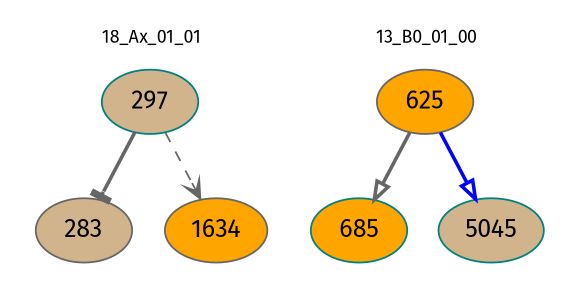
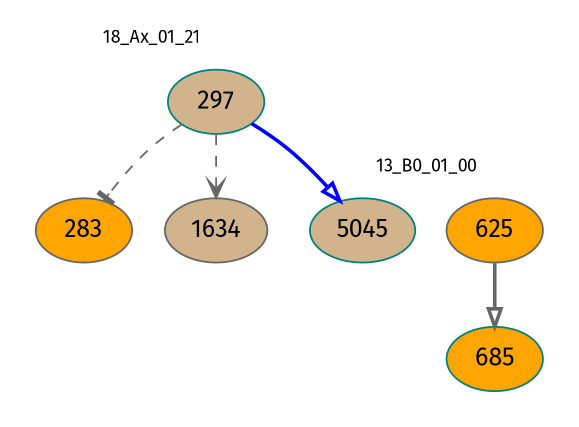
cluster "18_Ax_01_01": label "18_Ax_01_01" -> "18_Ax_01_21"
edge "625" -> "5045": now "297" -> "5045"
edge "297" -> "283": style bold -> dashed
node "283": fillcolor tan -> orange
node "1634": fillcolor orange -> tan
